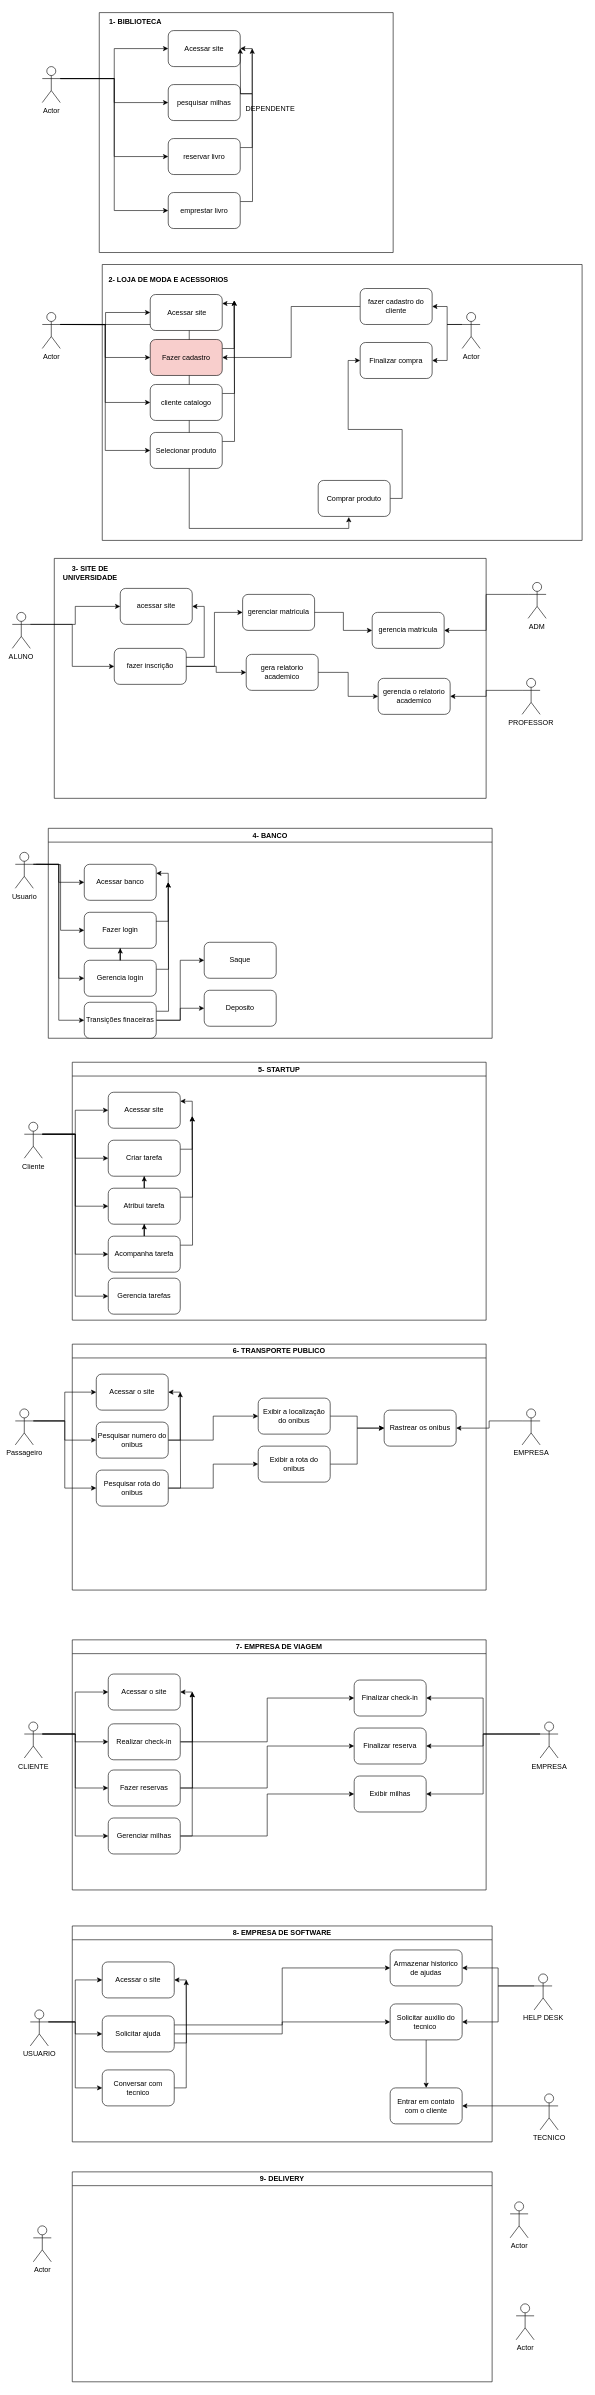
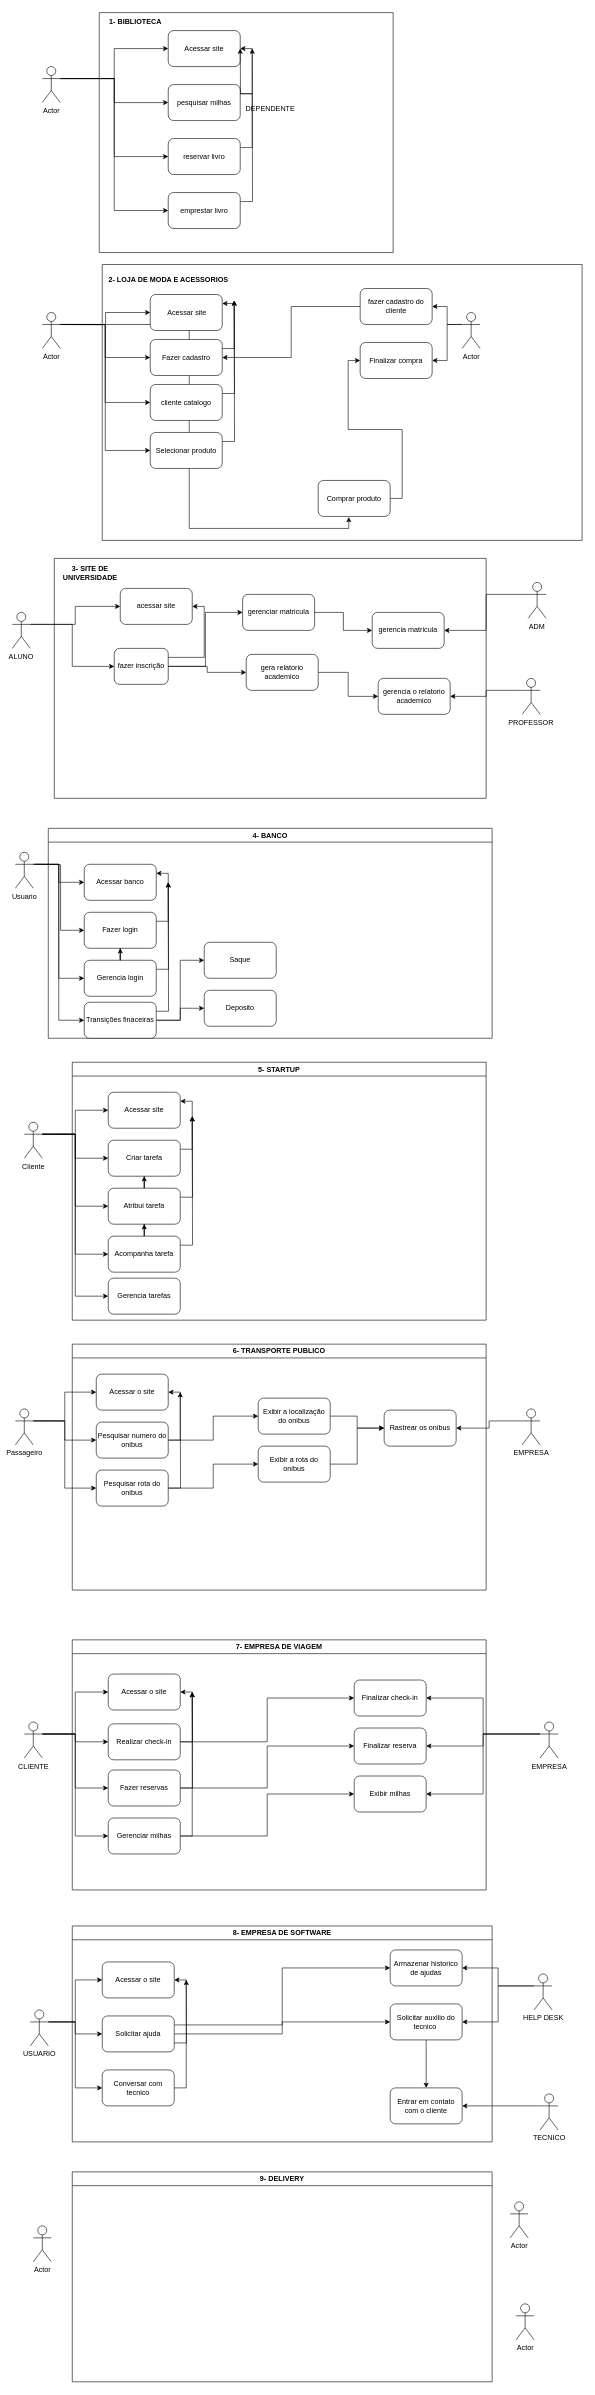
node "Fazer cadastro": fillcolor #f8cecc -> #ffffff
node "fazer inscrição": size 72x36 -> 54x36
